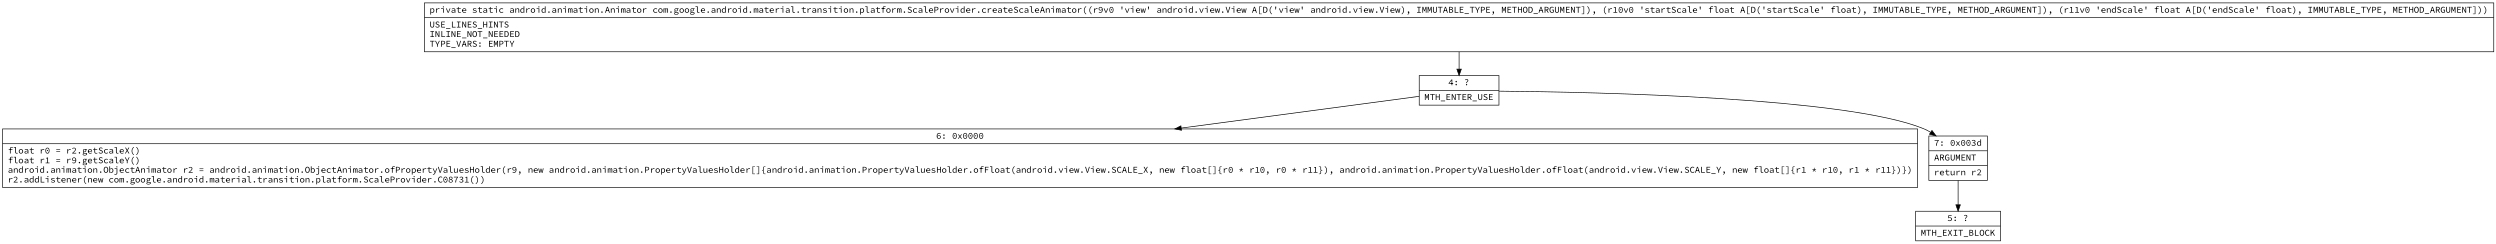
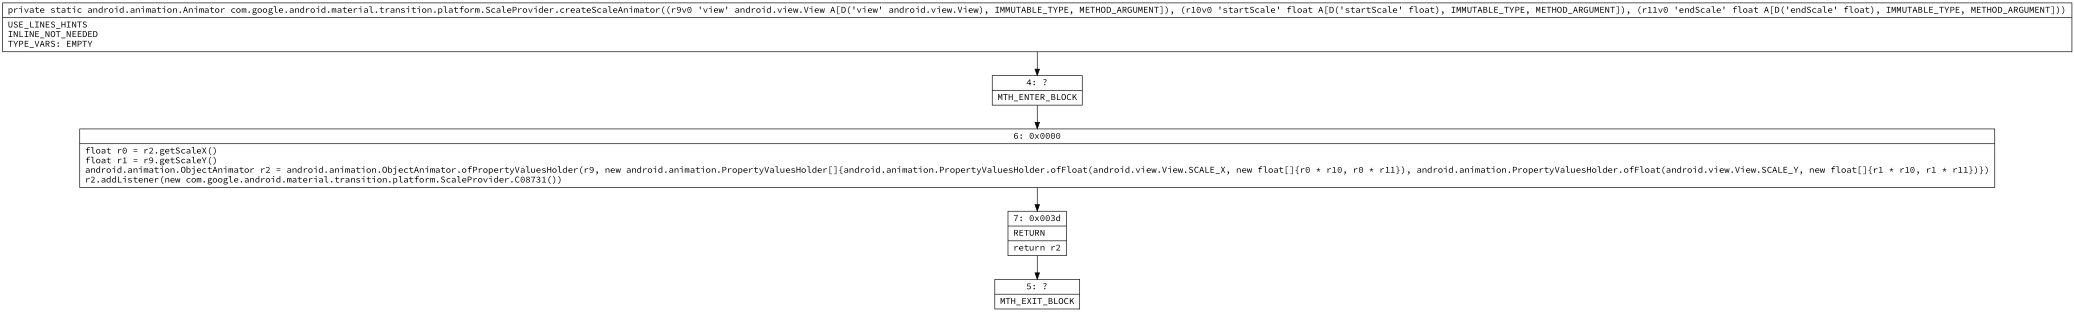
node "4: ?": text "MTH_ENTER_USE" -> "MTH_ENTER_BLOCK"
edge "4: ?" -> "7: 0x003d": now "6: 0x0000" -> "7: 0x003d"
node "7: 0x003d": text "ARGUMENT" -> "RETURN"
